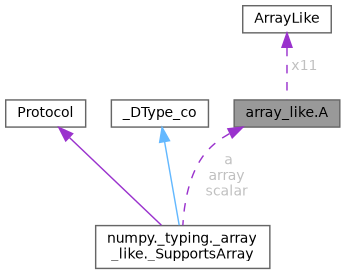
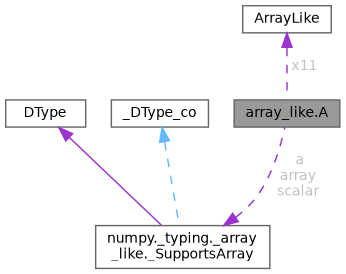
node "Protocol": label "Protocol" -> "DType"
edge "numpy._typing._array _like._SupportsArray" -> "array_like.A": reversed
edge "numpy._typing._array _like._SupportsArray" -> "_DType_co": style solid -> dashed
